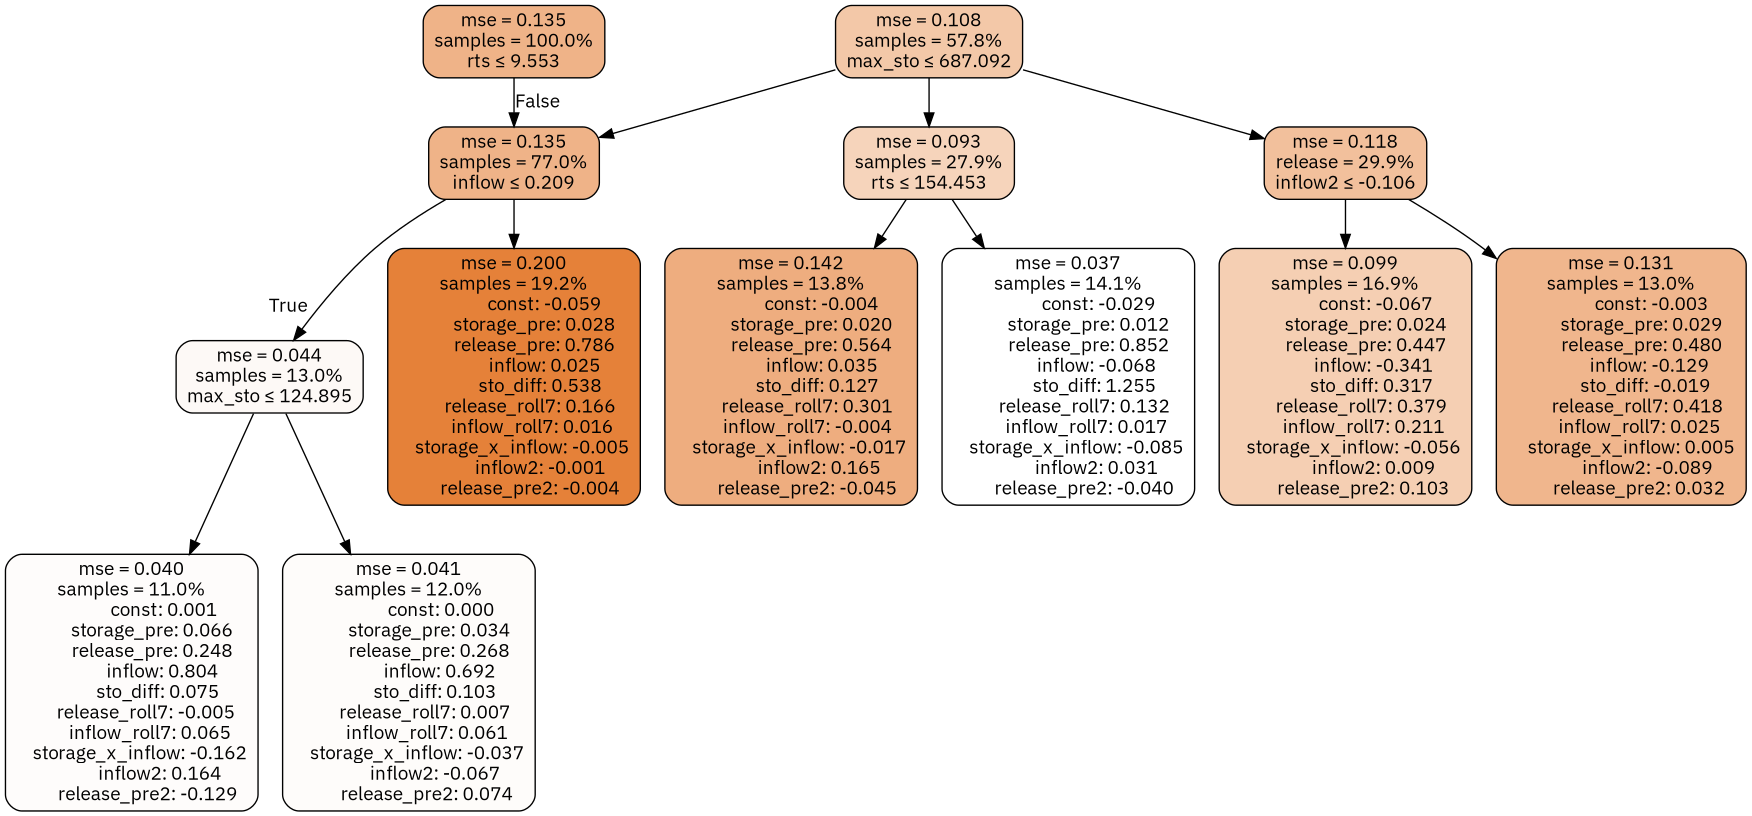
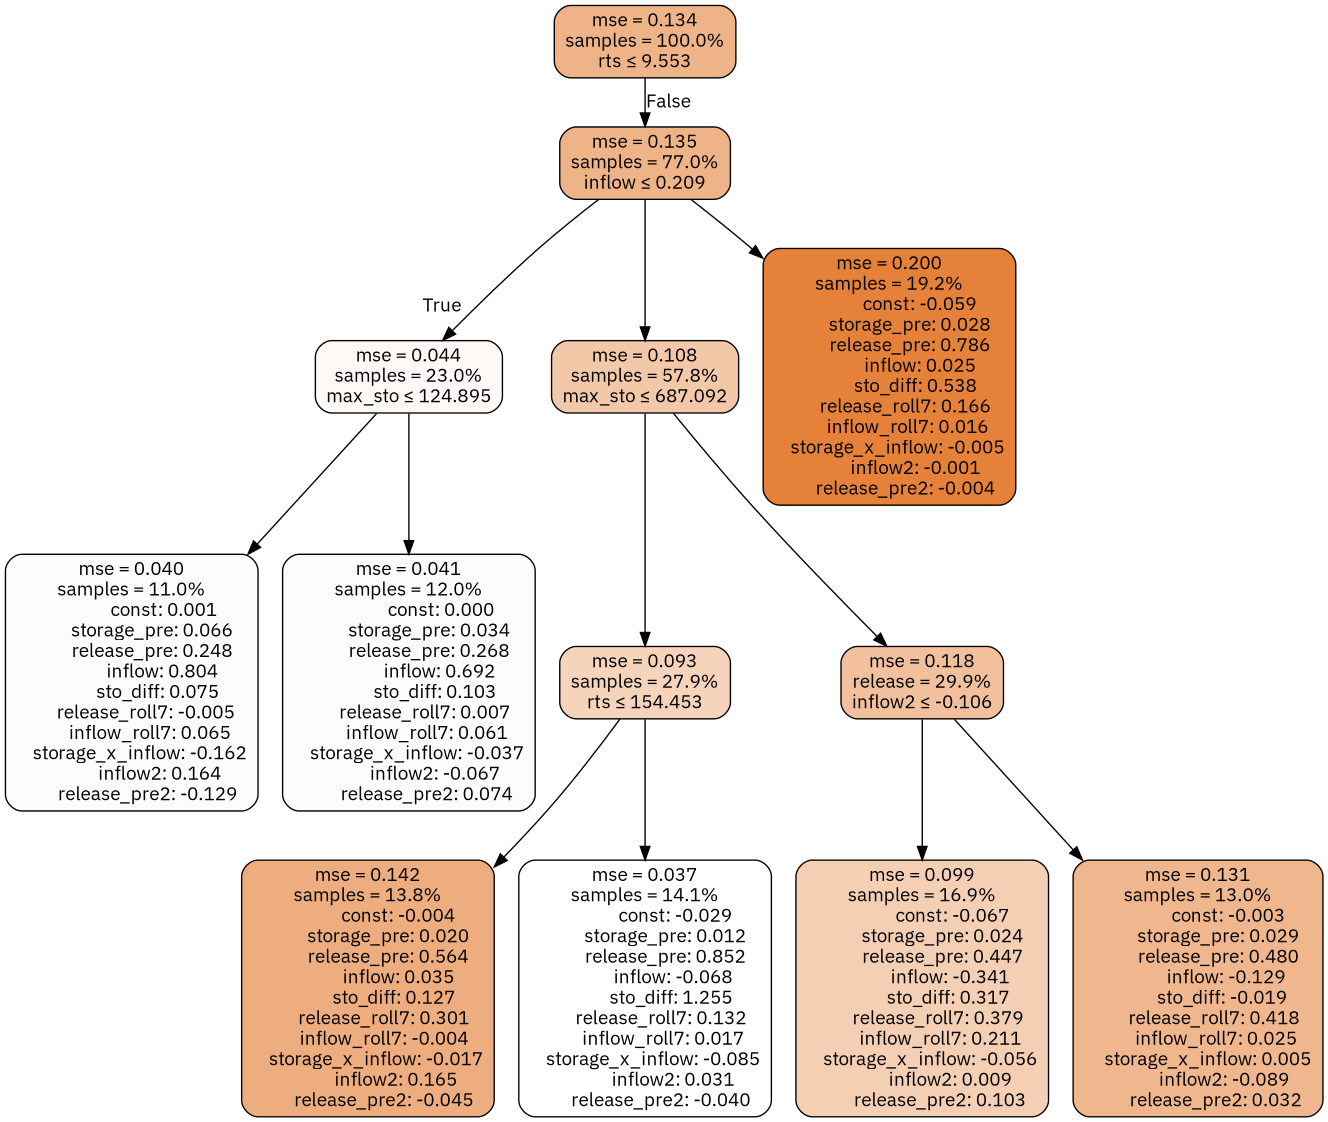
node "mse = 0.135 samples = 100.0% rts ≤ 9.553": label "mse = 0.135 samples = 100.0% rts ≤ 9.553" -> "mse = 0.134 samples = 100.0% rts ≤ 9.553"
edge "mse = 0.108 samples = 57.8% max_sto ≤ 687.092" -> "mse = 0.135 samples = 77.0% inflow ≤ 0.209": reversed
node "mse = 0.044 samples = 13.0% max_sto ≤ 124.895": label "mse = 0.044 samples = 13.0% max_sto ≤ 124.895" -> "mse = 0.044 samples = 23.0% max_sto ≤ 124.895"
